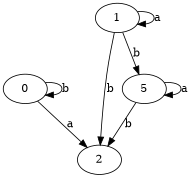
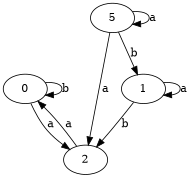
edge "1" -> "5": reversed
edge "5" -> "2": label "b" -> "a"
edge "2" -> "0": added, label "a"
